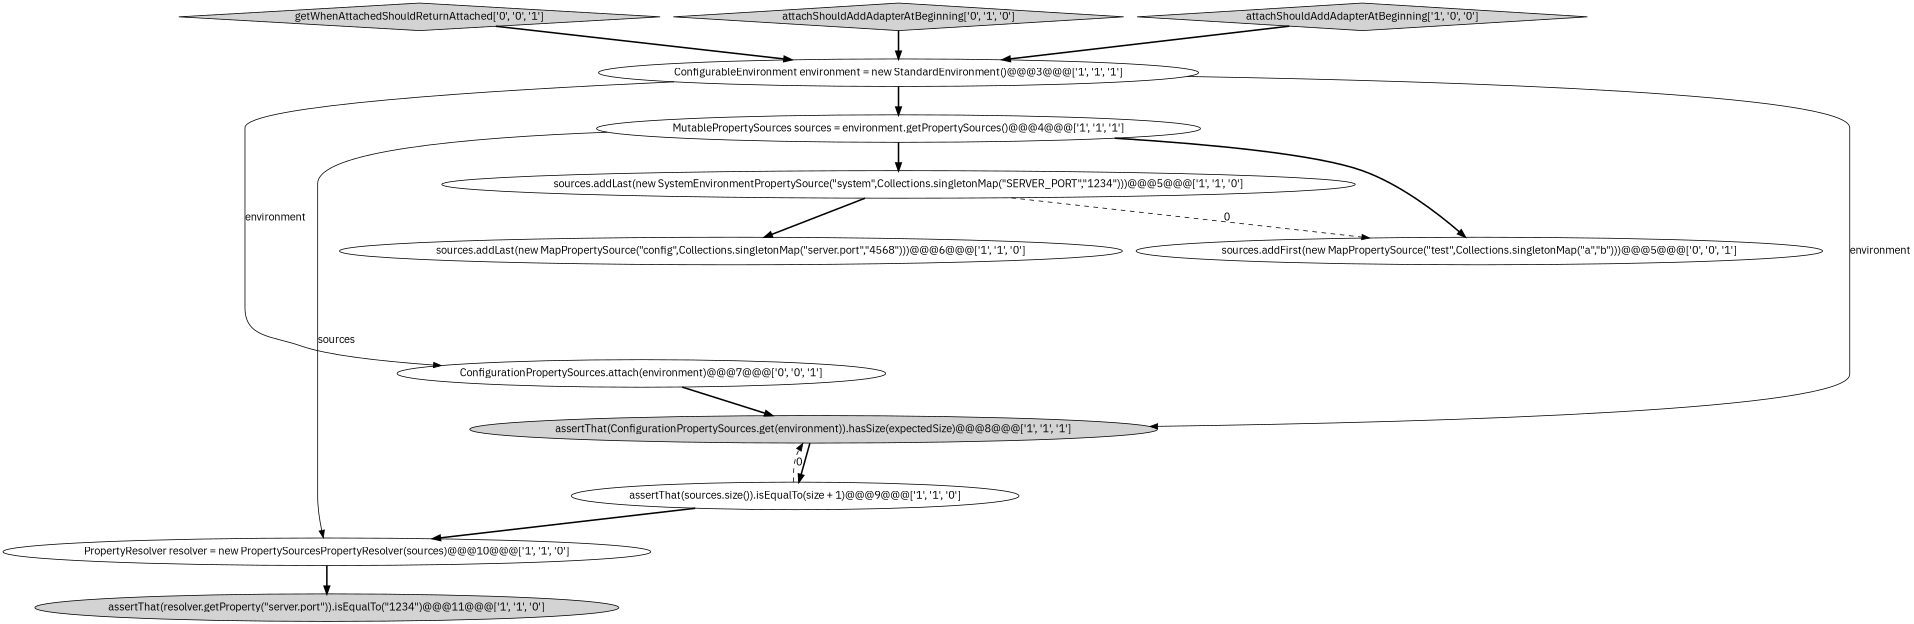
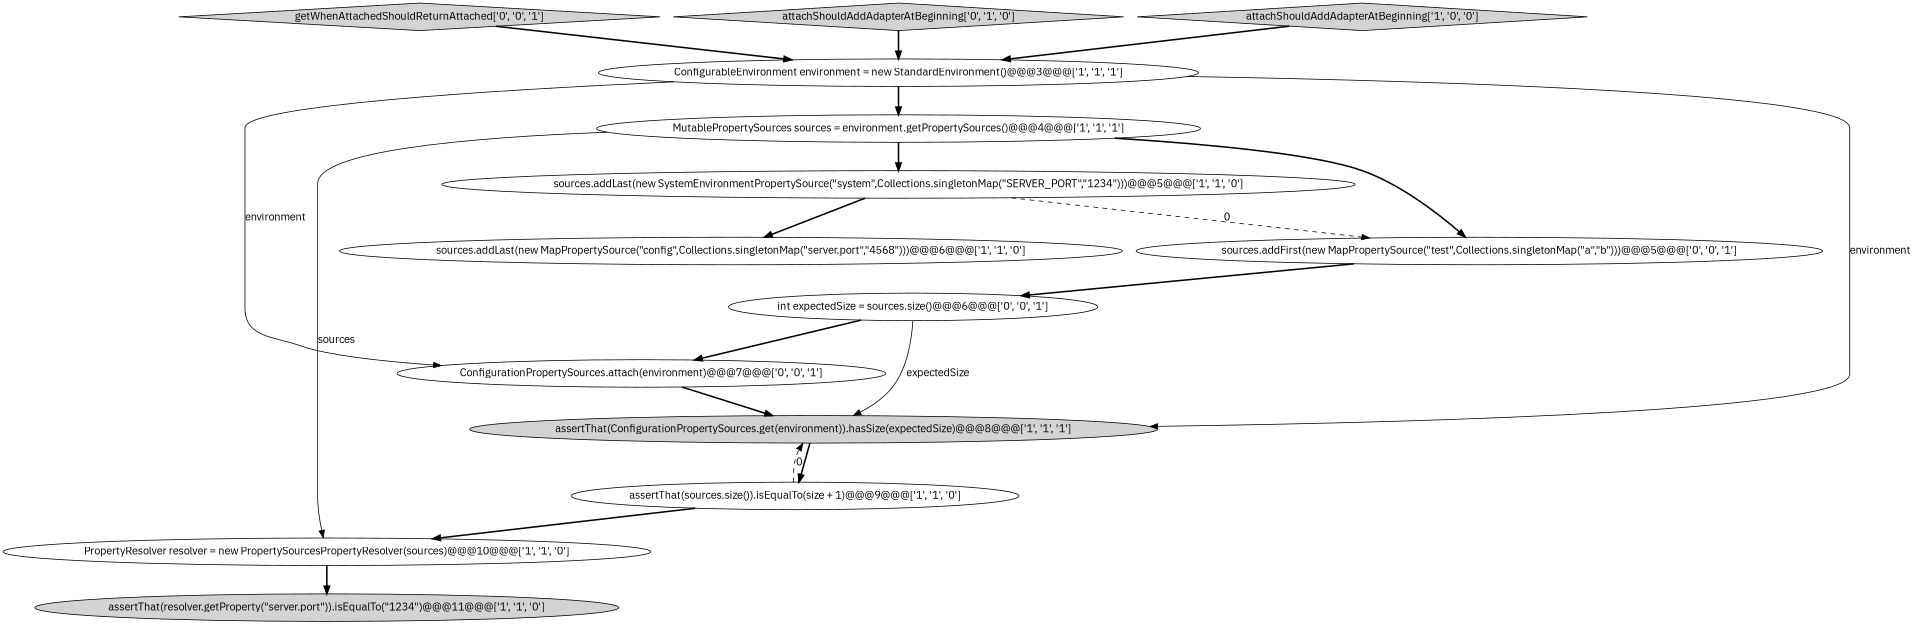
node "int expectedSize = sources.size()@@@6@@@['0', '0', '1']": added
